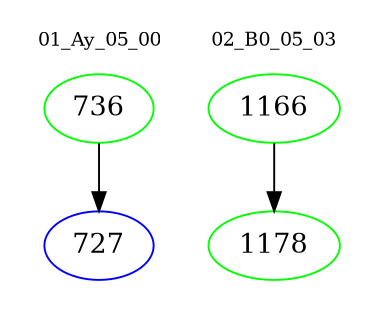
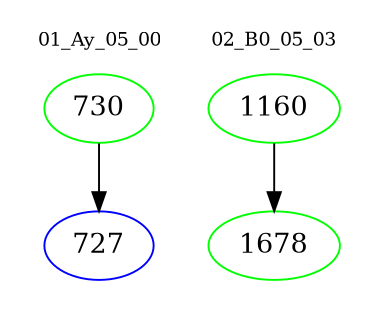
node "736": label "736" -> "730"
node "1166": label "1166" -> "1160"
node "1178": label "1178" -> "1678"
